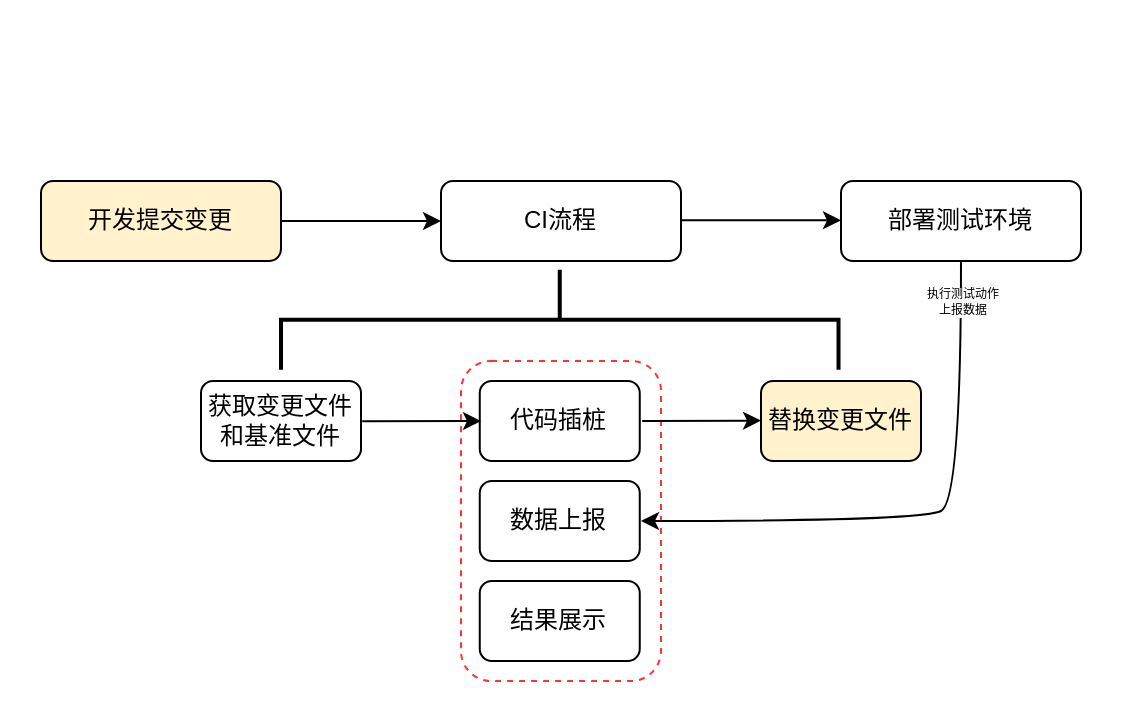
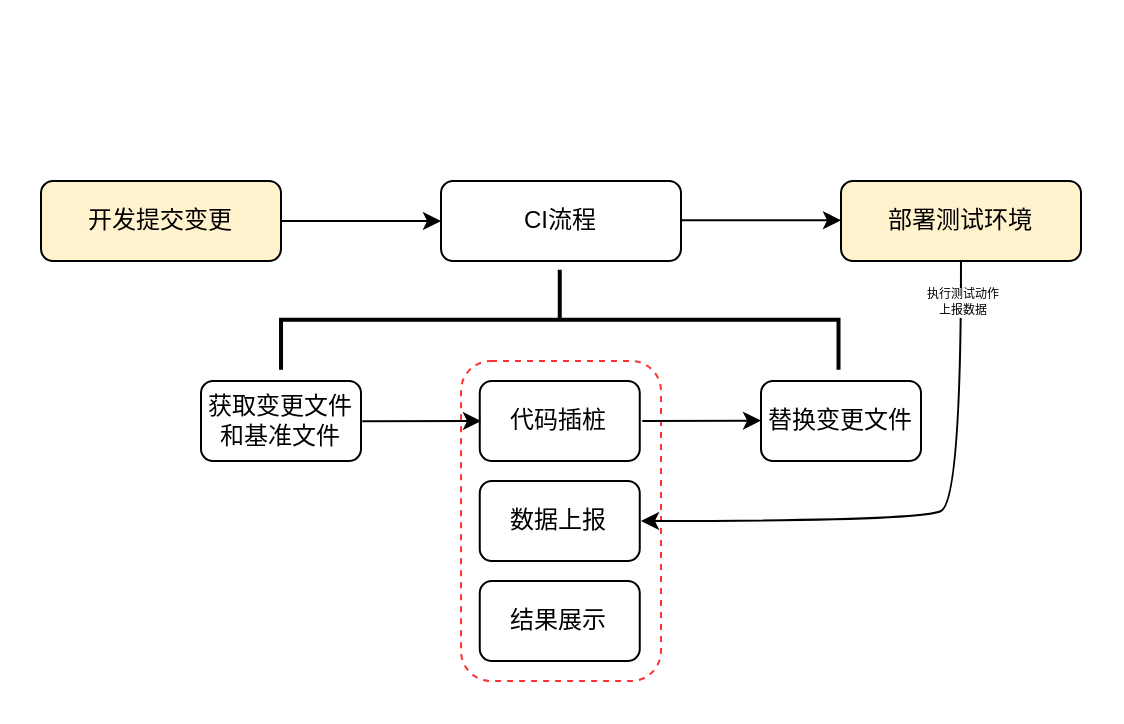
node "部署测试环境": fillcolor #ffffff -> #fff2cc
node "替换变更文件": fillcolor #fff2cc -> #ffffff
